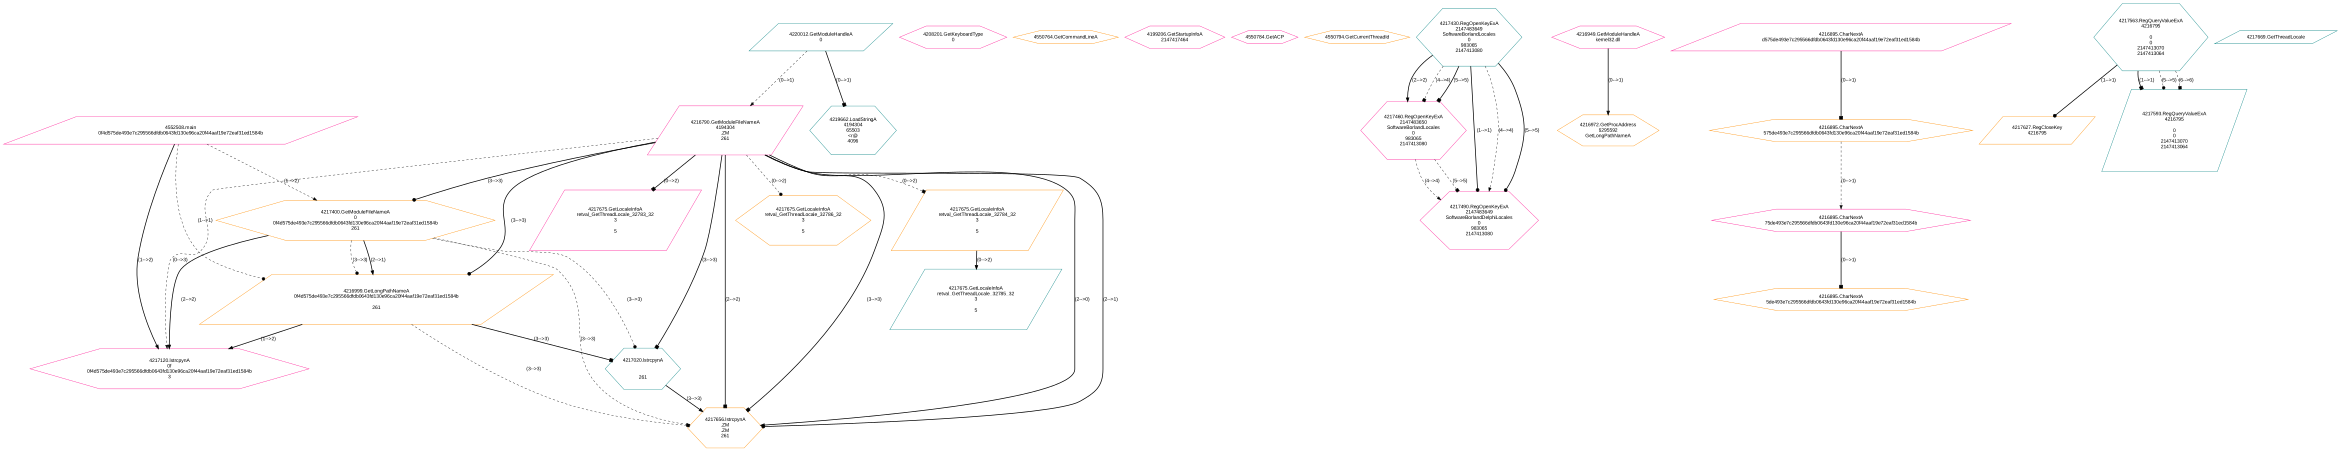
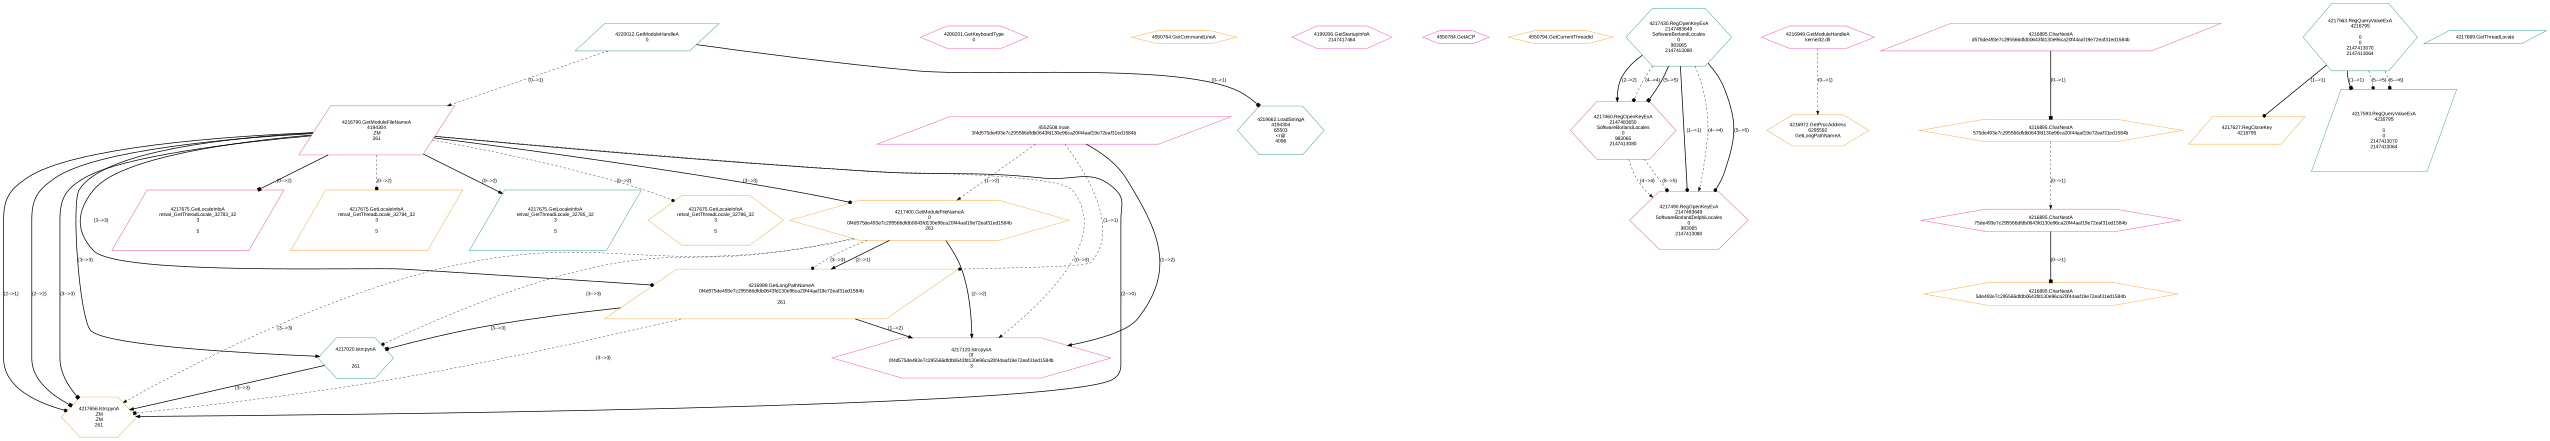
edge "4216949.GetModuleHandleA kernel32.dll" -> "4216972.GetProcAddress 6295592 GetLongPathNameA": style bold -> dashed
edge "4216790.GetModuleFileNameA 4194304 .ZM 261" -> "4217020.lstrcpynA 261": arrowhead box -> normal
edge "4217675.GetLocaleInfoA retval_GetThreadLocale_32784_32 3 5" -> "4217675.GetLocaleInfoA retval_GetThreadLocale_32785_32 3 5": now "4216790.GetModuleFileNameA 4194304 .ZM 261" -> "4217675.GetLocaleInfoA retval_GetThreadLocale_32785_32 3 5"
